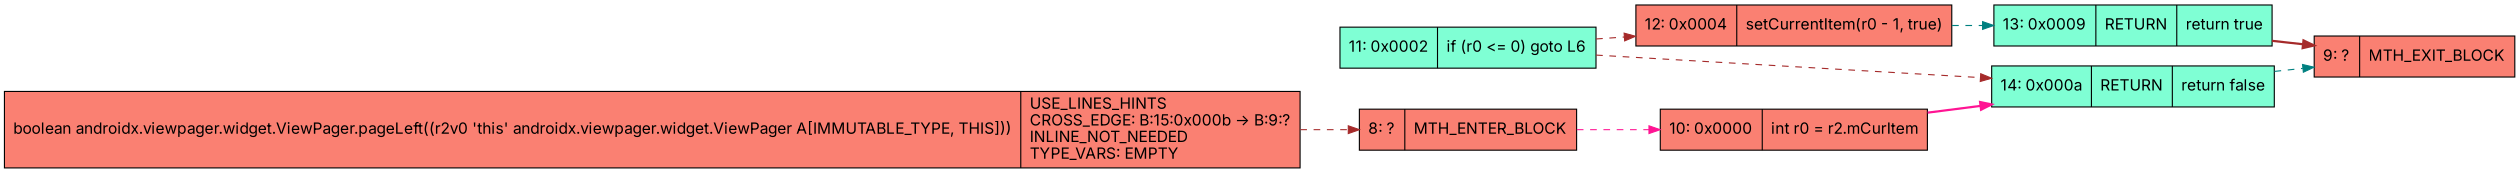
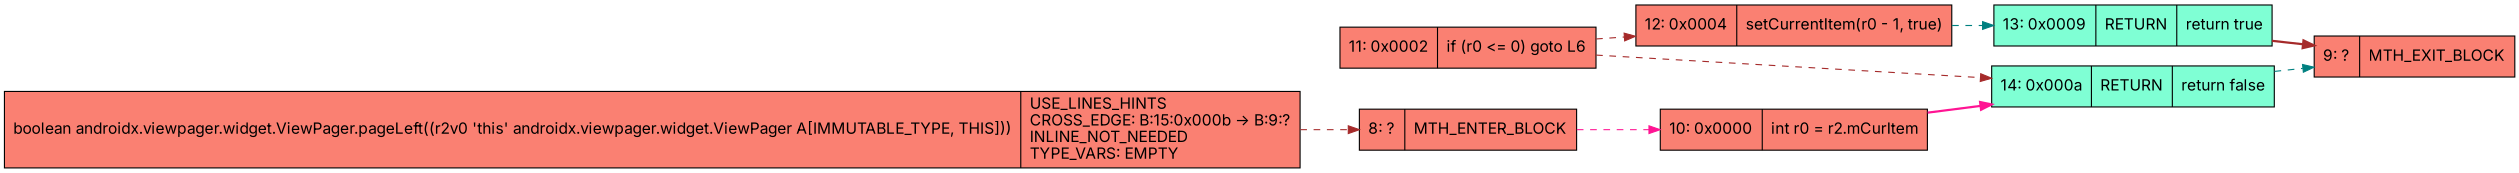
node "11: 0x0002": fillcolor aquamarine -> salmon
